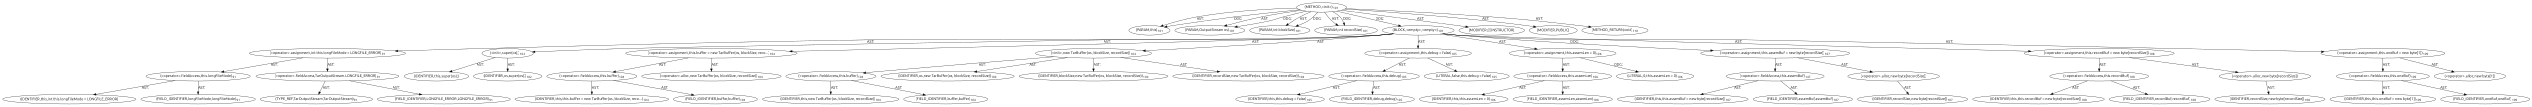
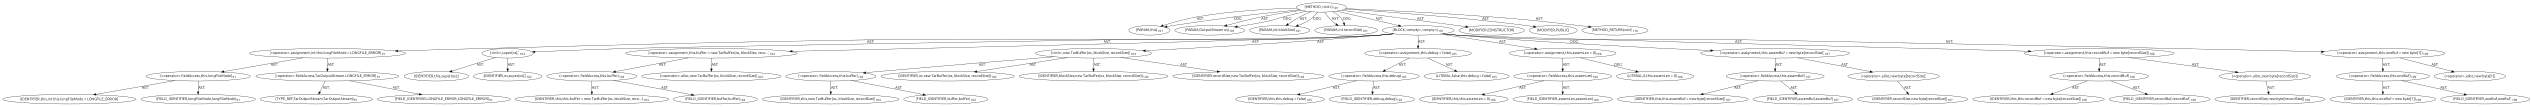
edge "(METHOD,<init>)" -> "(BLOCK,<empty>,<empty>)": label "DDG: " -> "AST: "
